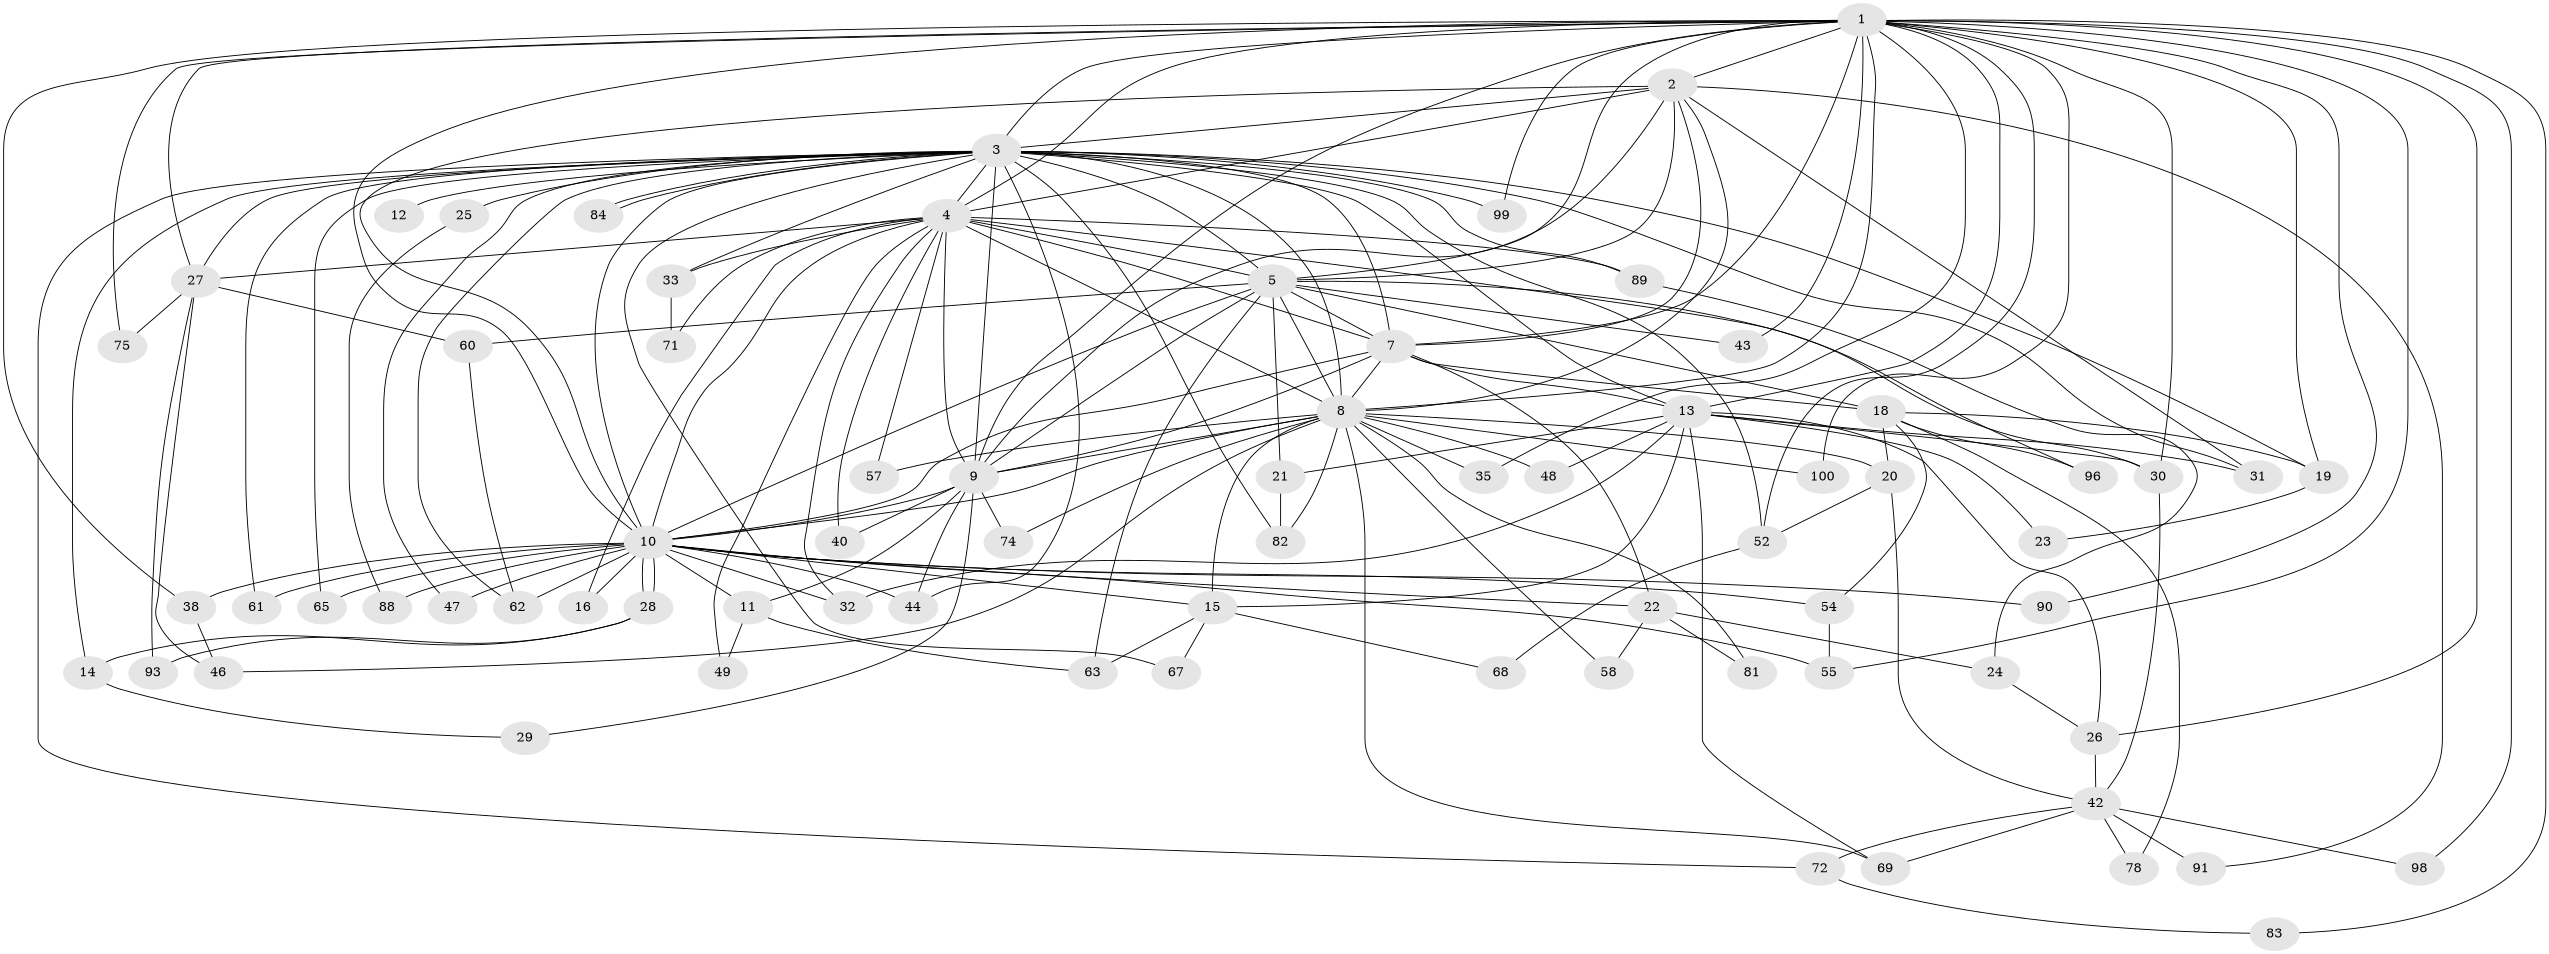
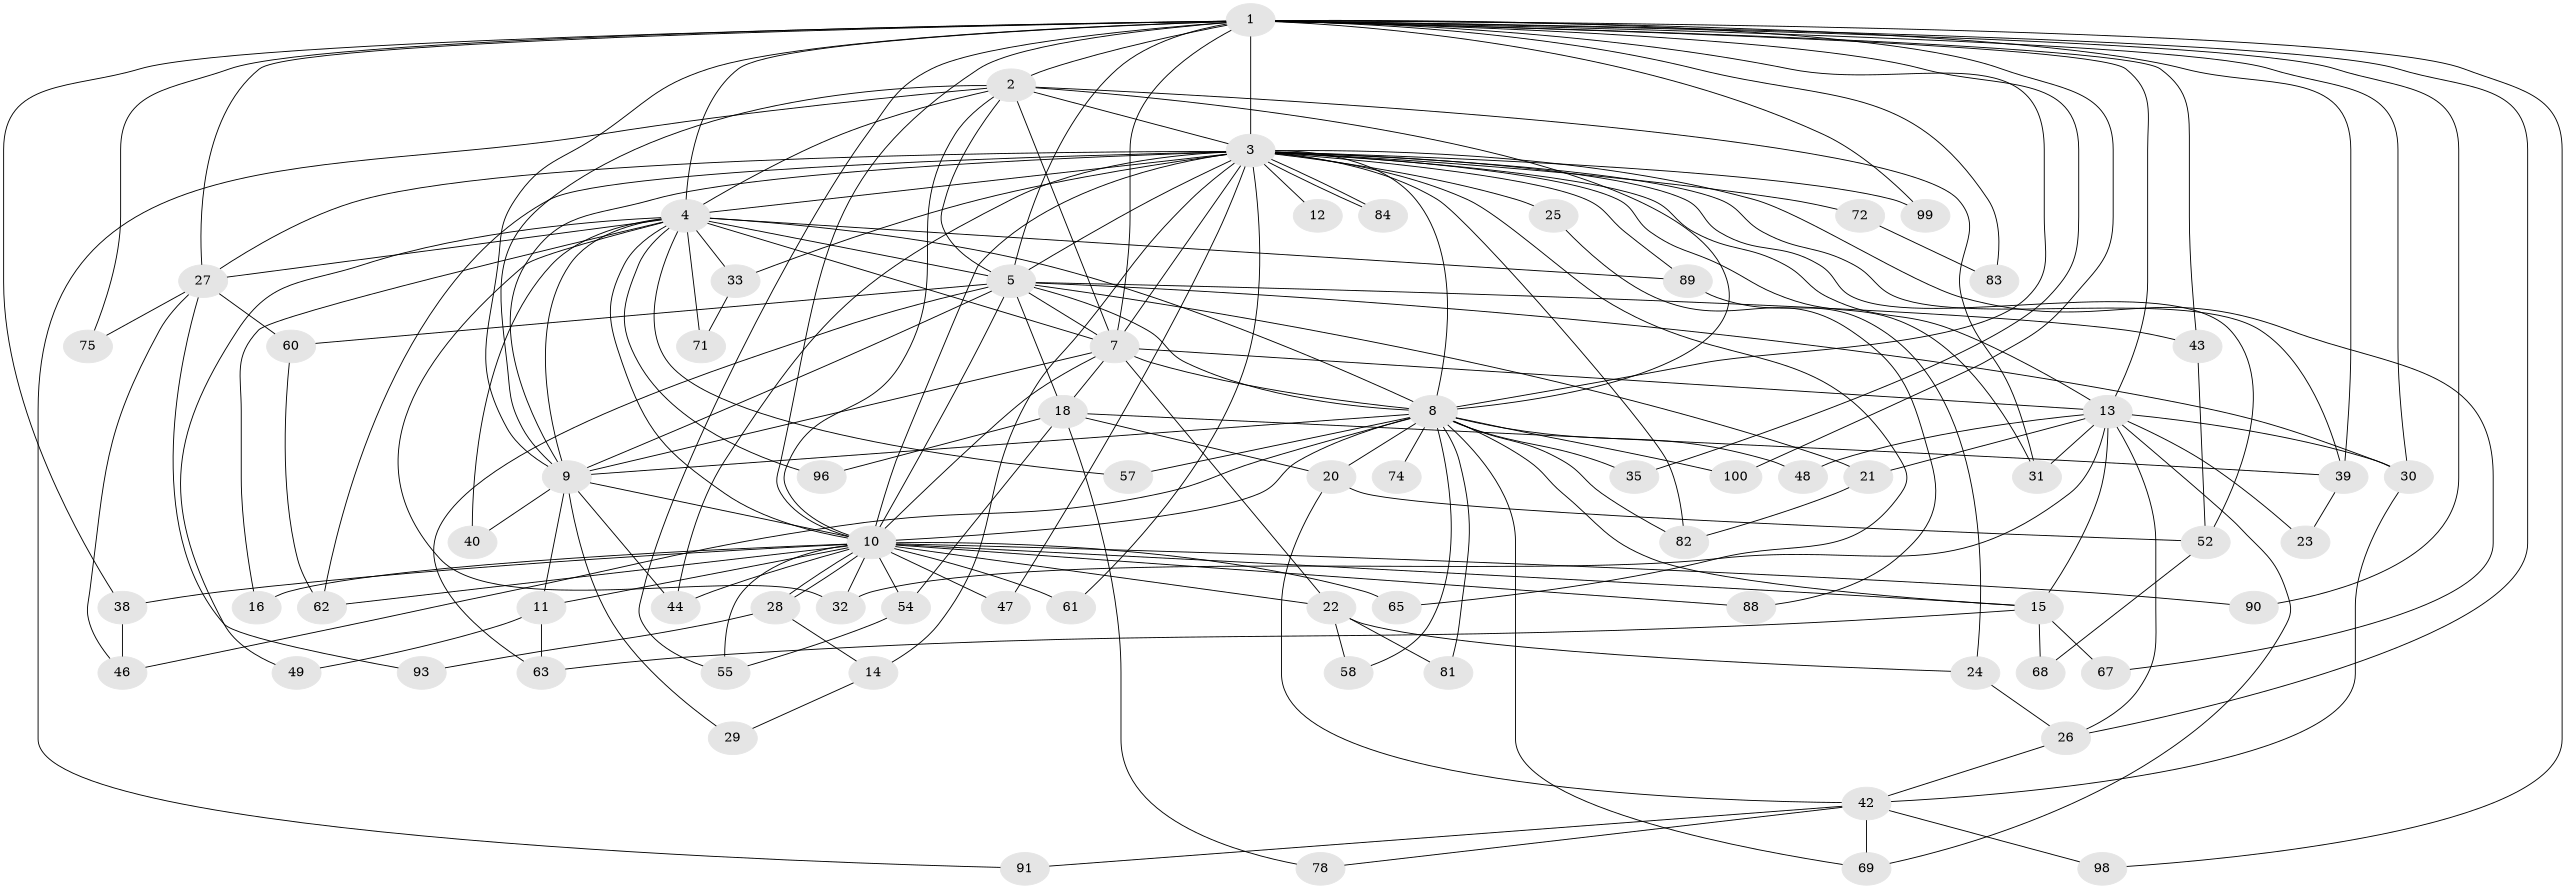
edge "1" -- "52": now "43" -- "52"
node "19": label "19" -> "39"
edge "9" -- "74": removed
edge "42" -- "72": removed
